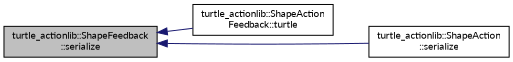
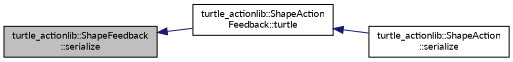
edge "turtle_actionlib::ShapeAction ::serialize" -> "turtle_actionlib::ShapeFeedback ::serialize": now "turtle_actionlib::ShapeAction ::serialize" -> "turtle_actionlib::ShapeAction Feedback::turtle"
